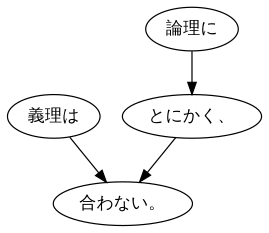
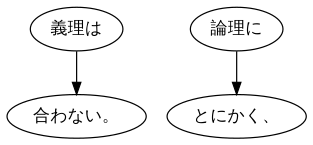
edge "とにかく、" -> "合わない。": removed
